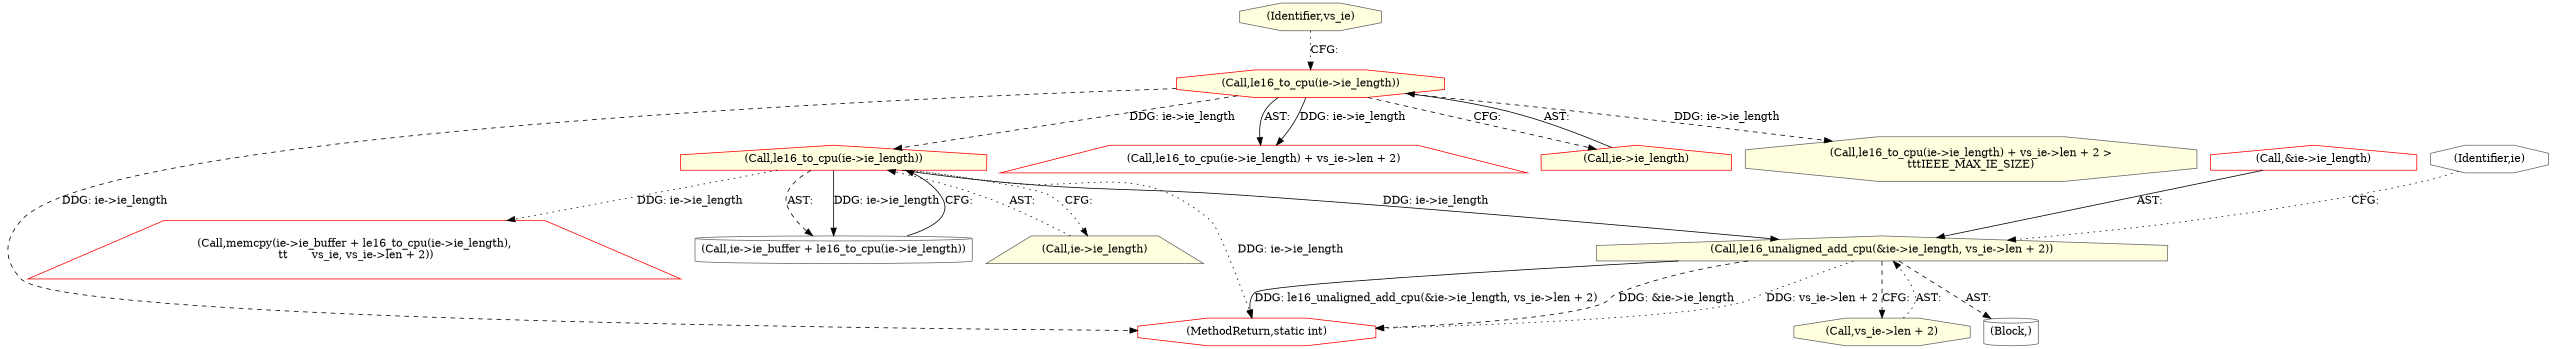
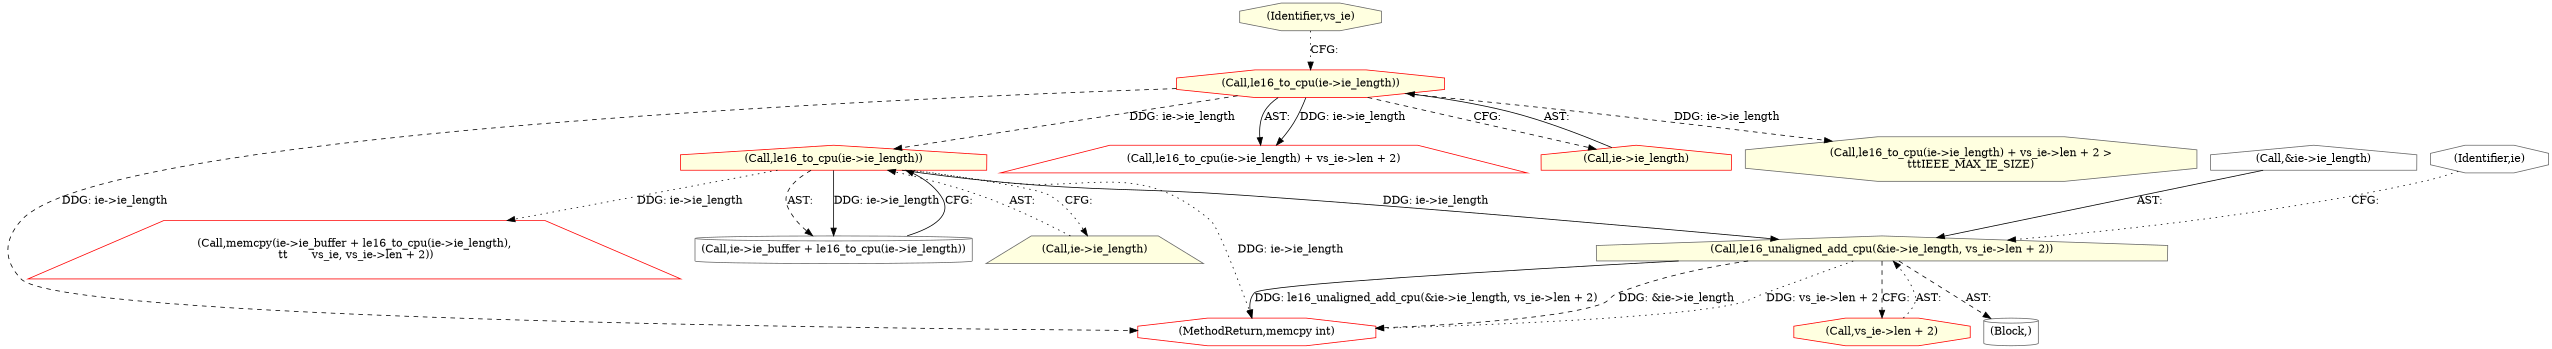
node "(Call,&ie->ie_length)": color red -> gray40
node "(MethodReturn,static int)": label "(MethodReturn,static int)" -> "(MethodReturn,memcpy int)"
node "(Call,vs_ie->len + 2)": color gray40 -> red
